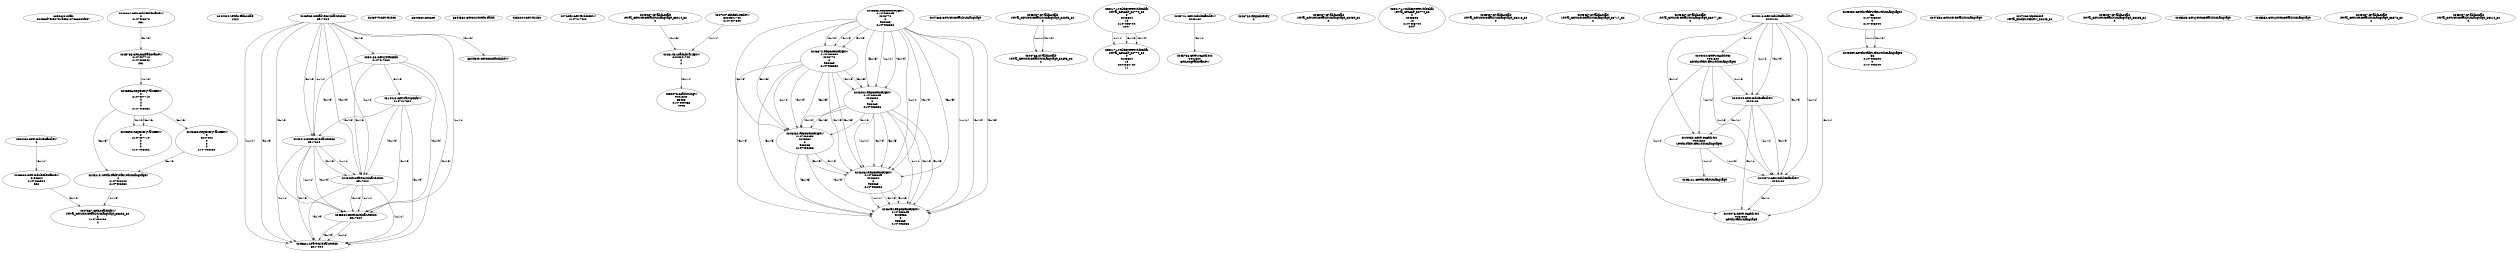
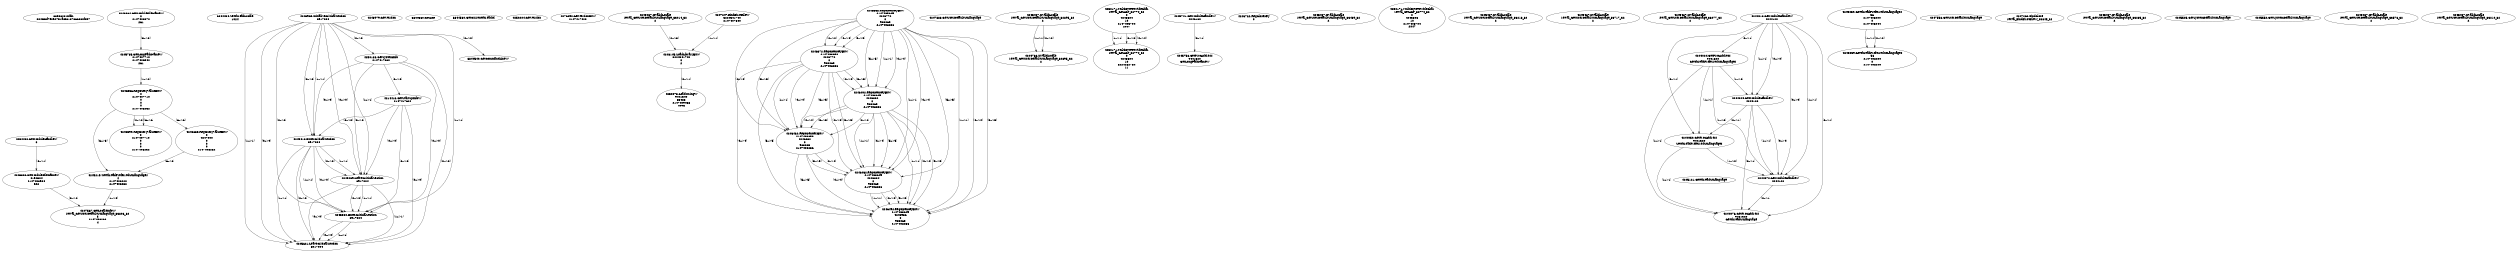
edge "4244050.GetProcAddress 9441320 SetThreadPreferredUILanguages" -> "4245121.GetThreadUILanguage": now "4244050.GetProcAddress 9441320 SetThreadPreferredUILanguages" -> "4244076.GetProcAddress 9481320 GetThreadUILanguage"
